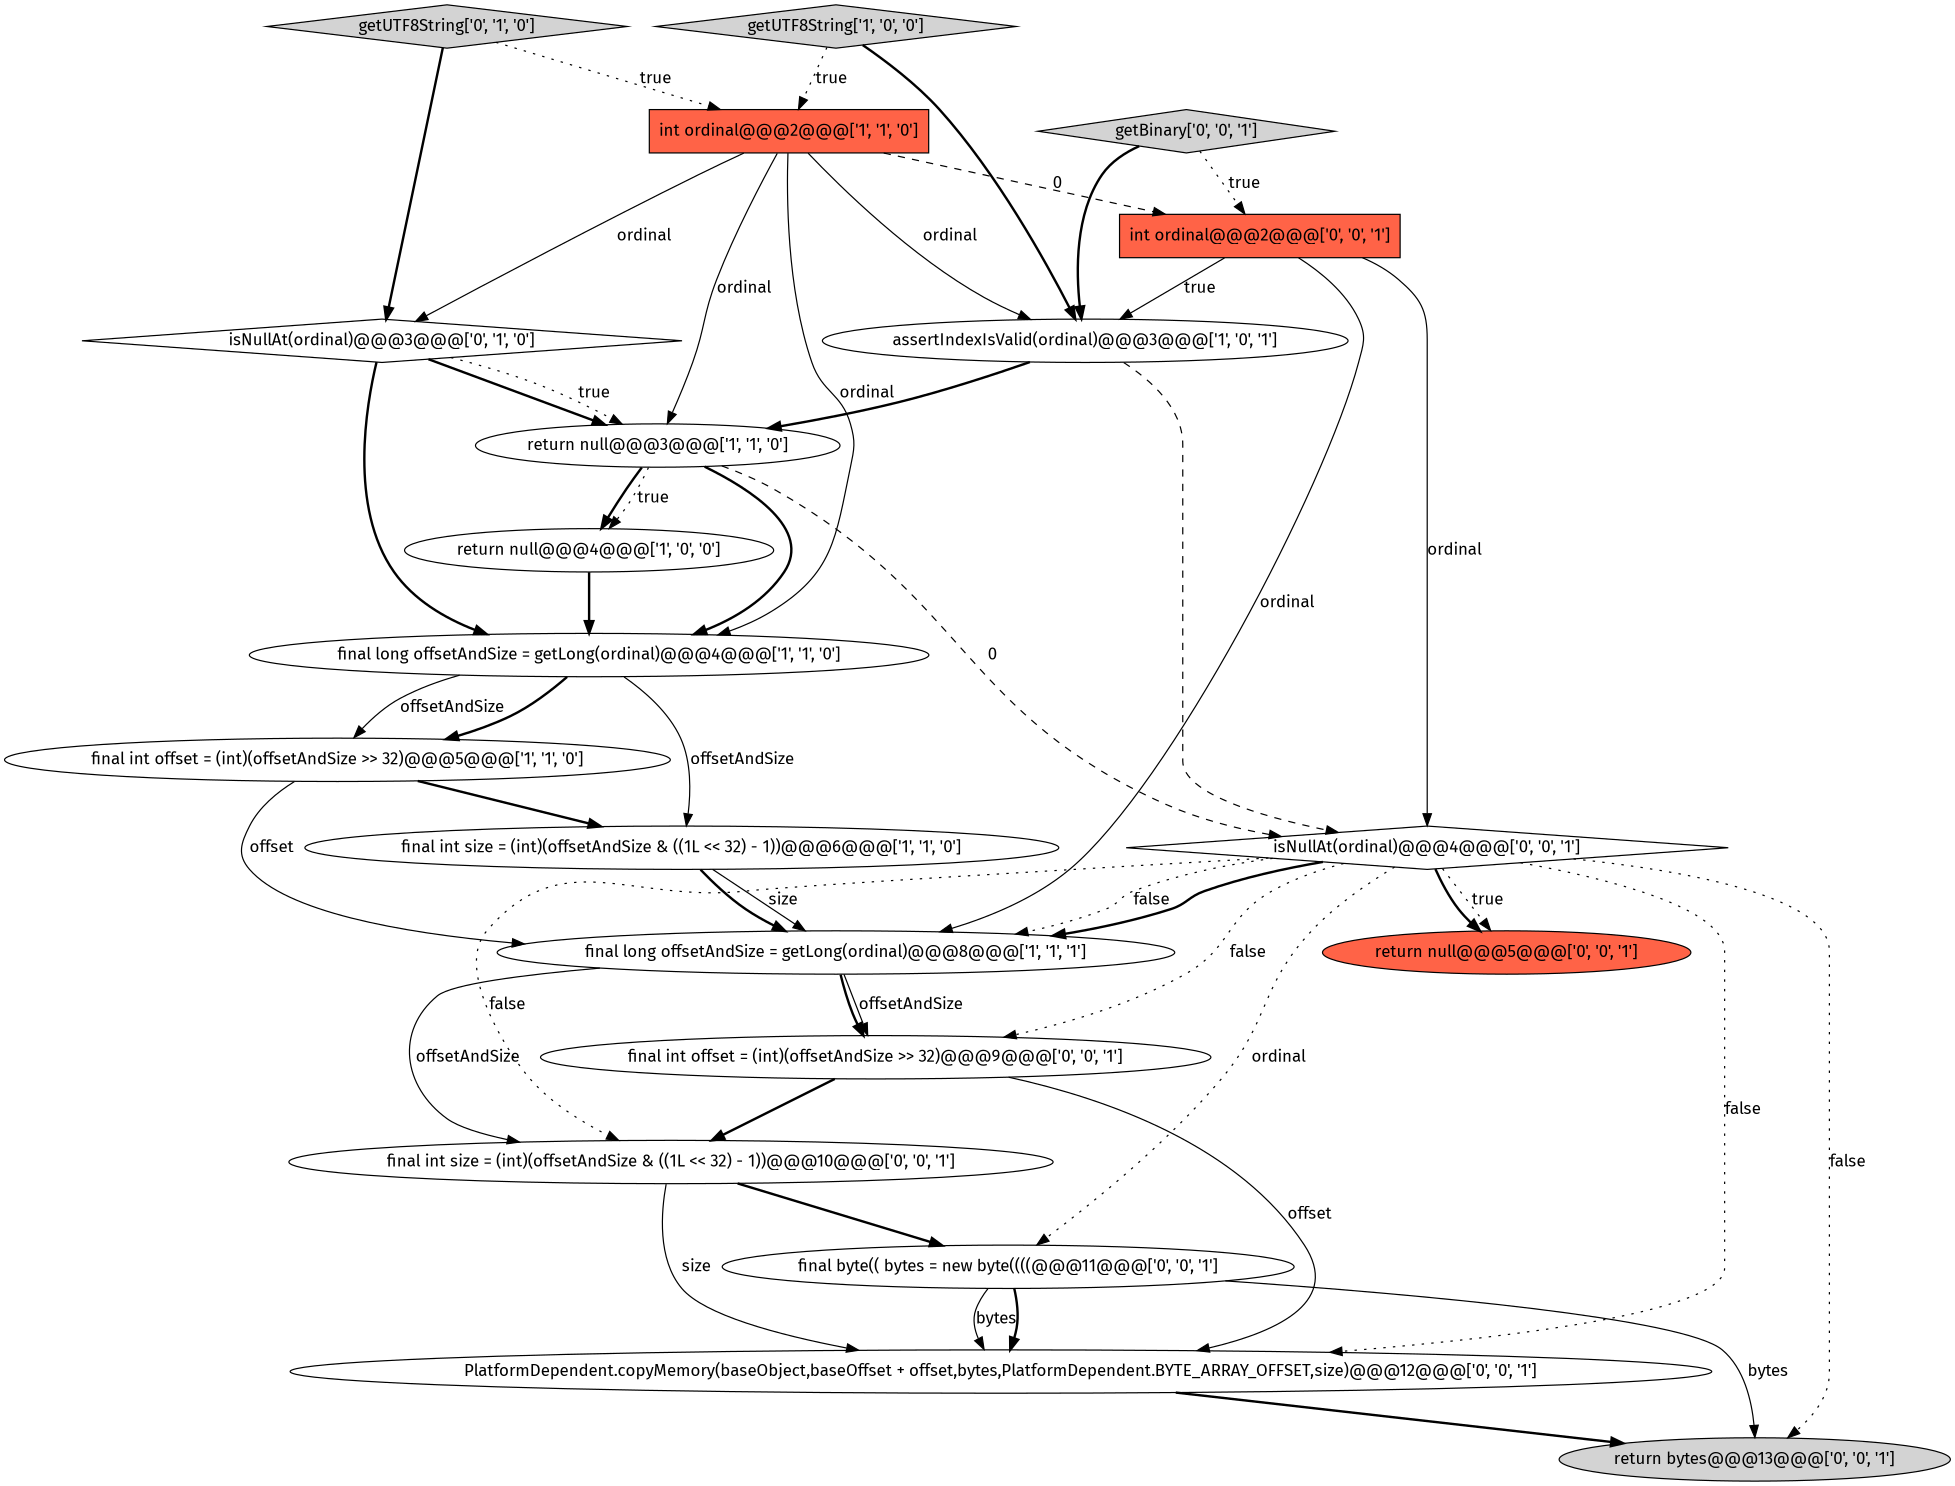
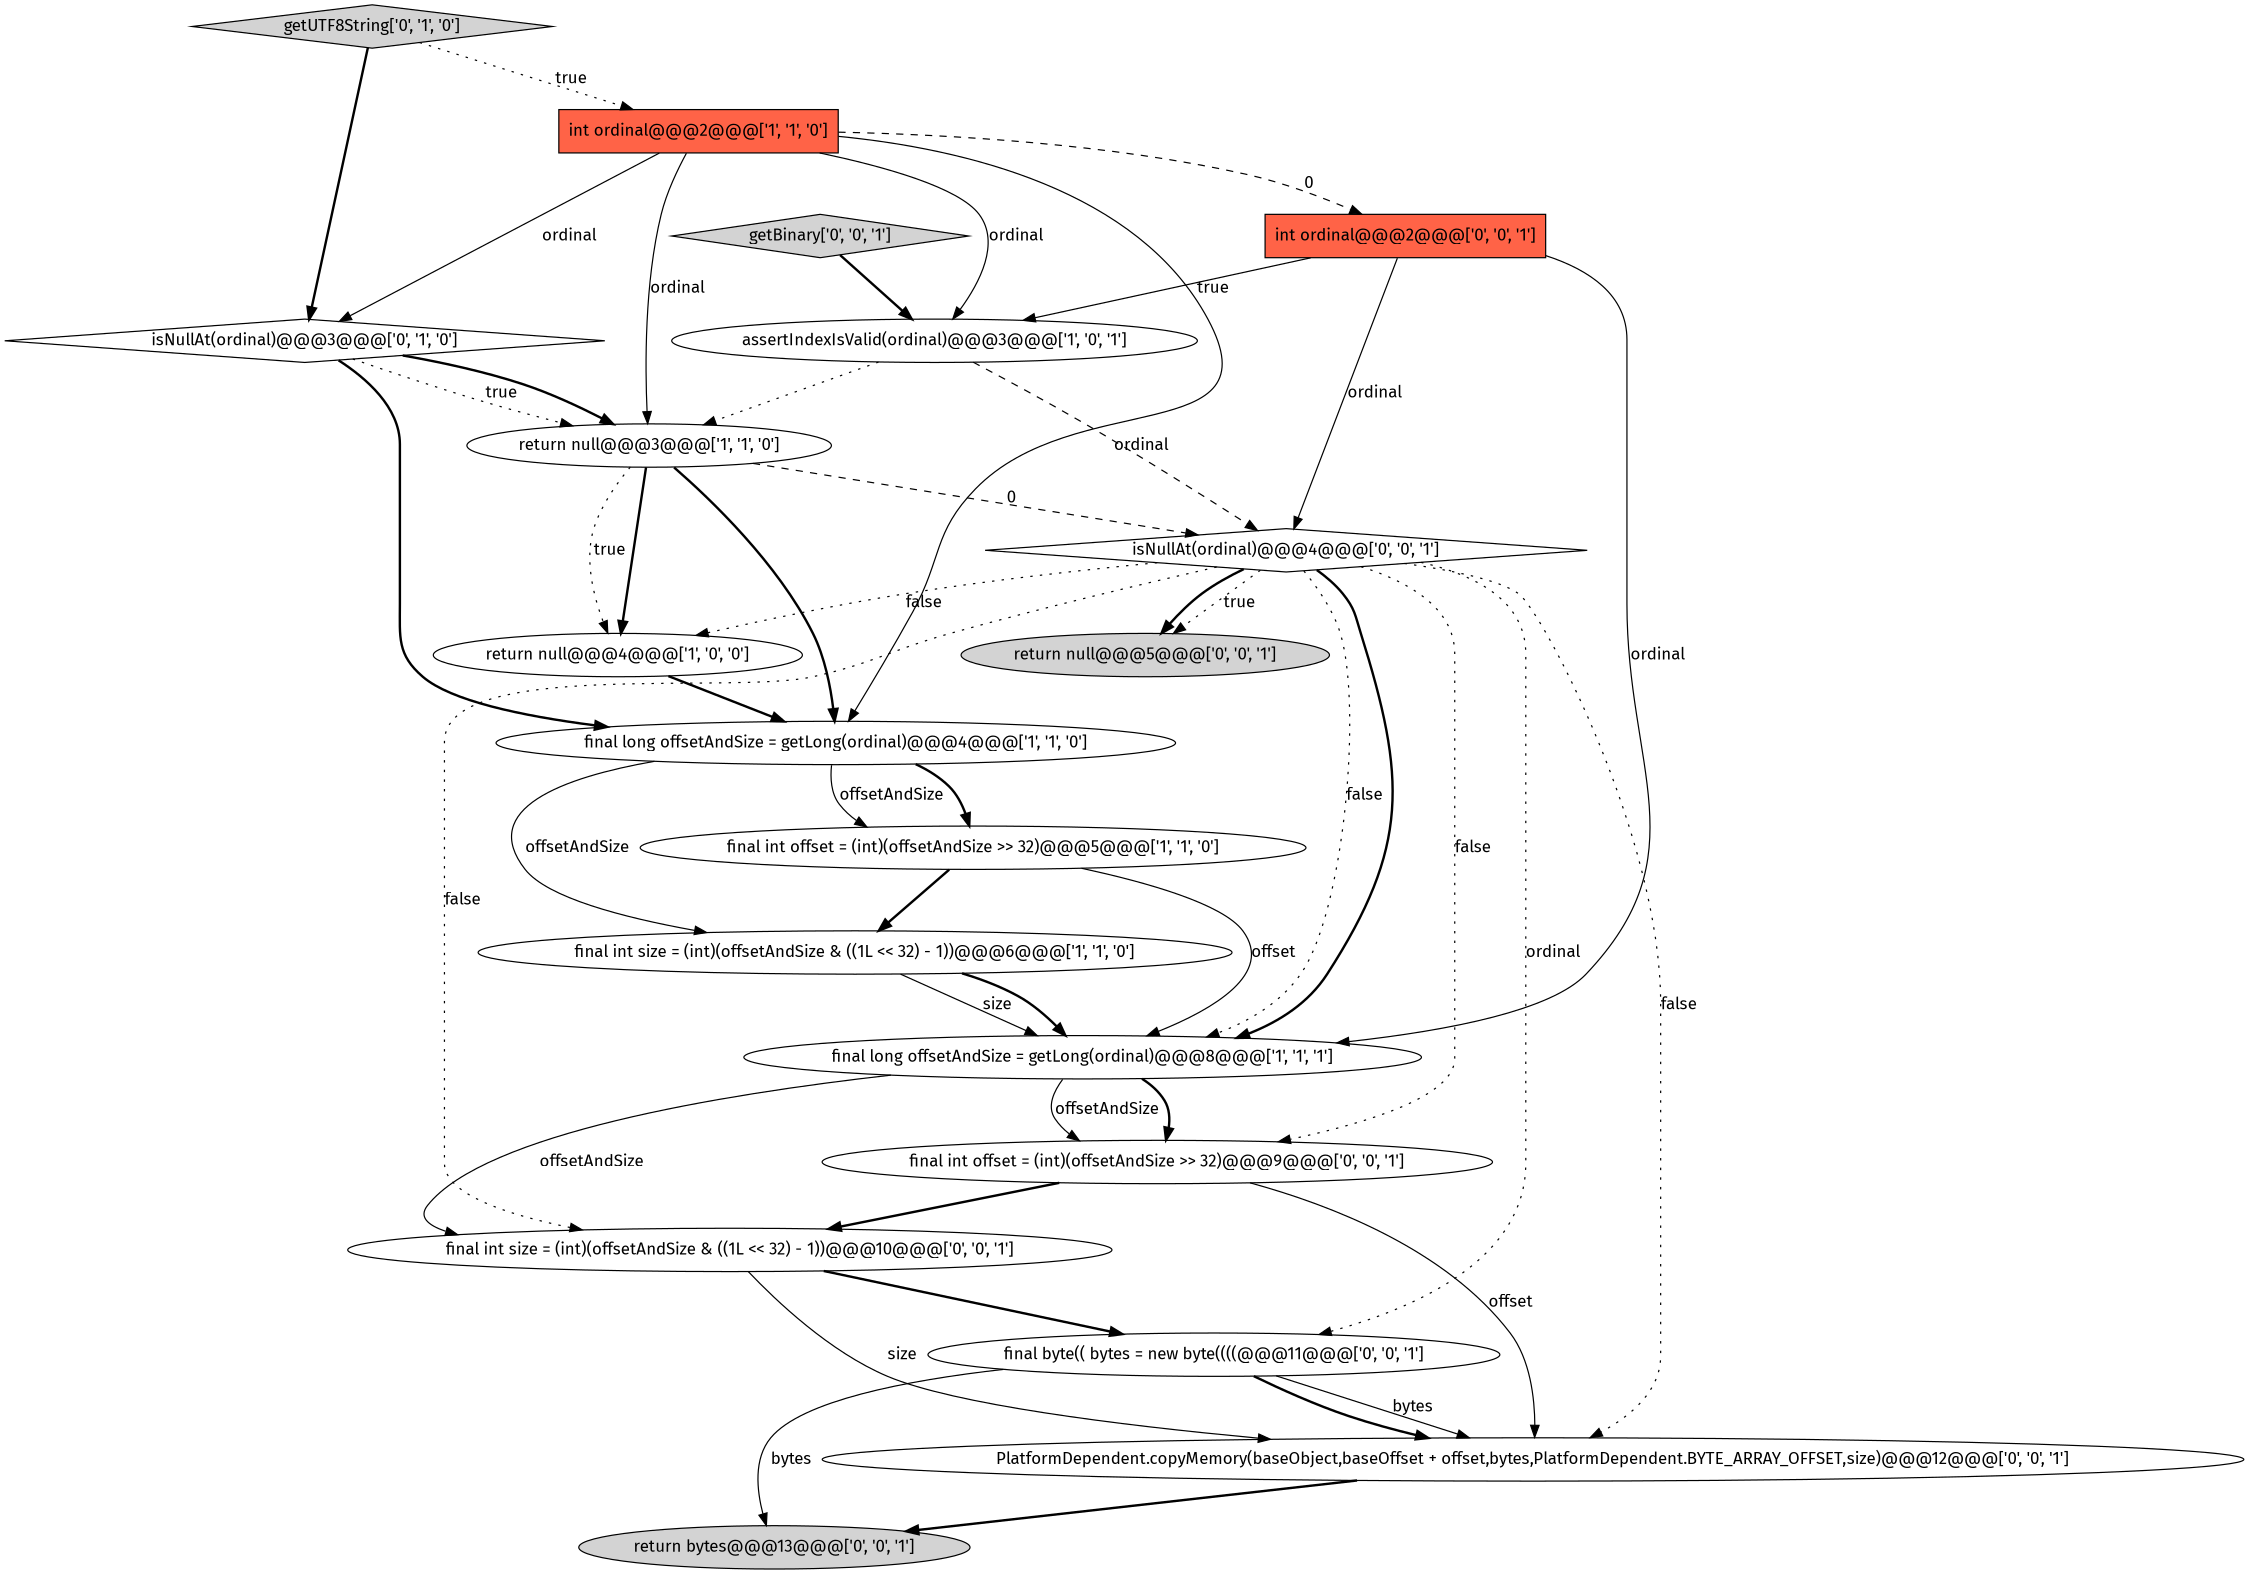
node "getUTF8String['1', '0', '0']": removed
edge "getBinary['0', '0', '1']" -> "int ordinal@@@2@@@['0', '0', '1']": removed, label "true"
edge "assertIndexIsValid(ordinal)@@@3@@@['1', '0', '1']" -> "return null@@@3@@@['1', '1', '0']": style bold -> dotted
node "return null@@@5@@@['0', '0', '1']": fillcolor tomato -> lightgray
edge "isNullAt(ordinal)@@@4@@@['0', '0', '1']" -> "return bytes@@@13@@@['0', '0', '1']": now "isNullAt(ordinal)@@@4@@@['0', '0', '1']" -> "return null@@@4@@@['1', '0', '0']"
